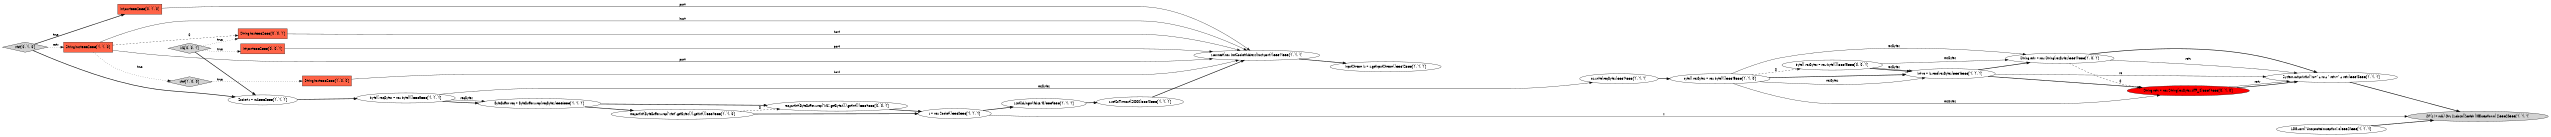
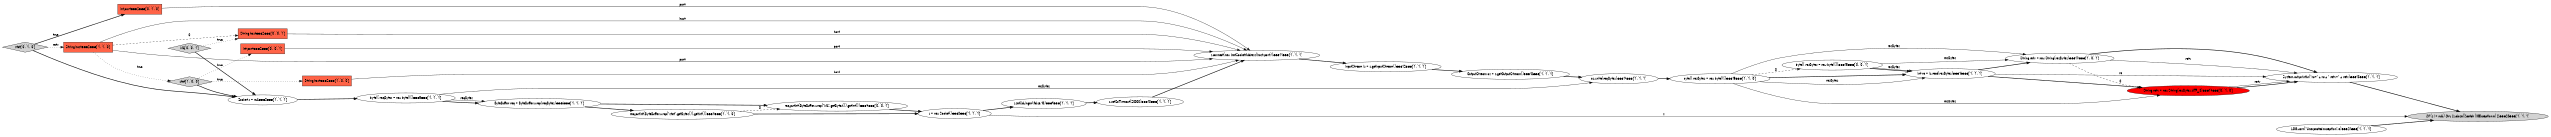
edge "kill['0', '0', '1']" -> "int port@@@2@@@['0', '0', '1']": now "stat['1', '0', '0']" -> "int port@@@2@@@['0', '0', '1']"
node "OutputStream os = s.getOutputStream()@@@13@@@['1', '1', '1']": added
edge "stat['1', '0', '0']" -> "Socket s = null@@@3@@@['1', '1', '1']": added
